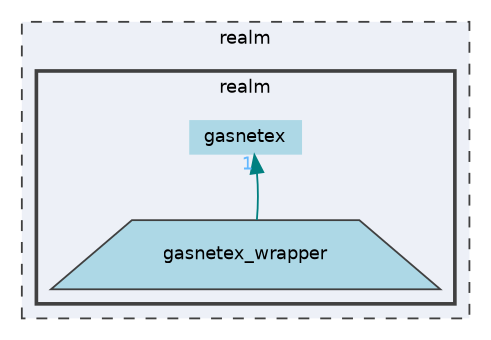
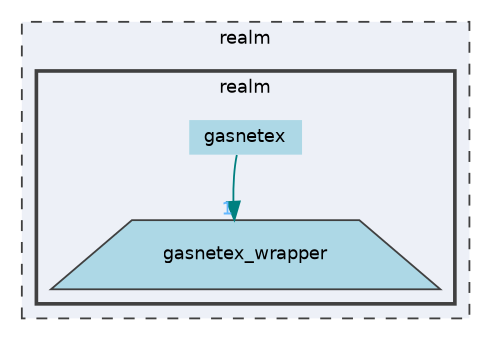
edge "gasnetex_wrapper" -> "gasnetex": reversed
